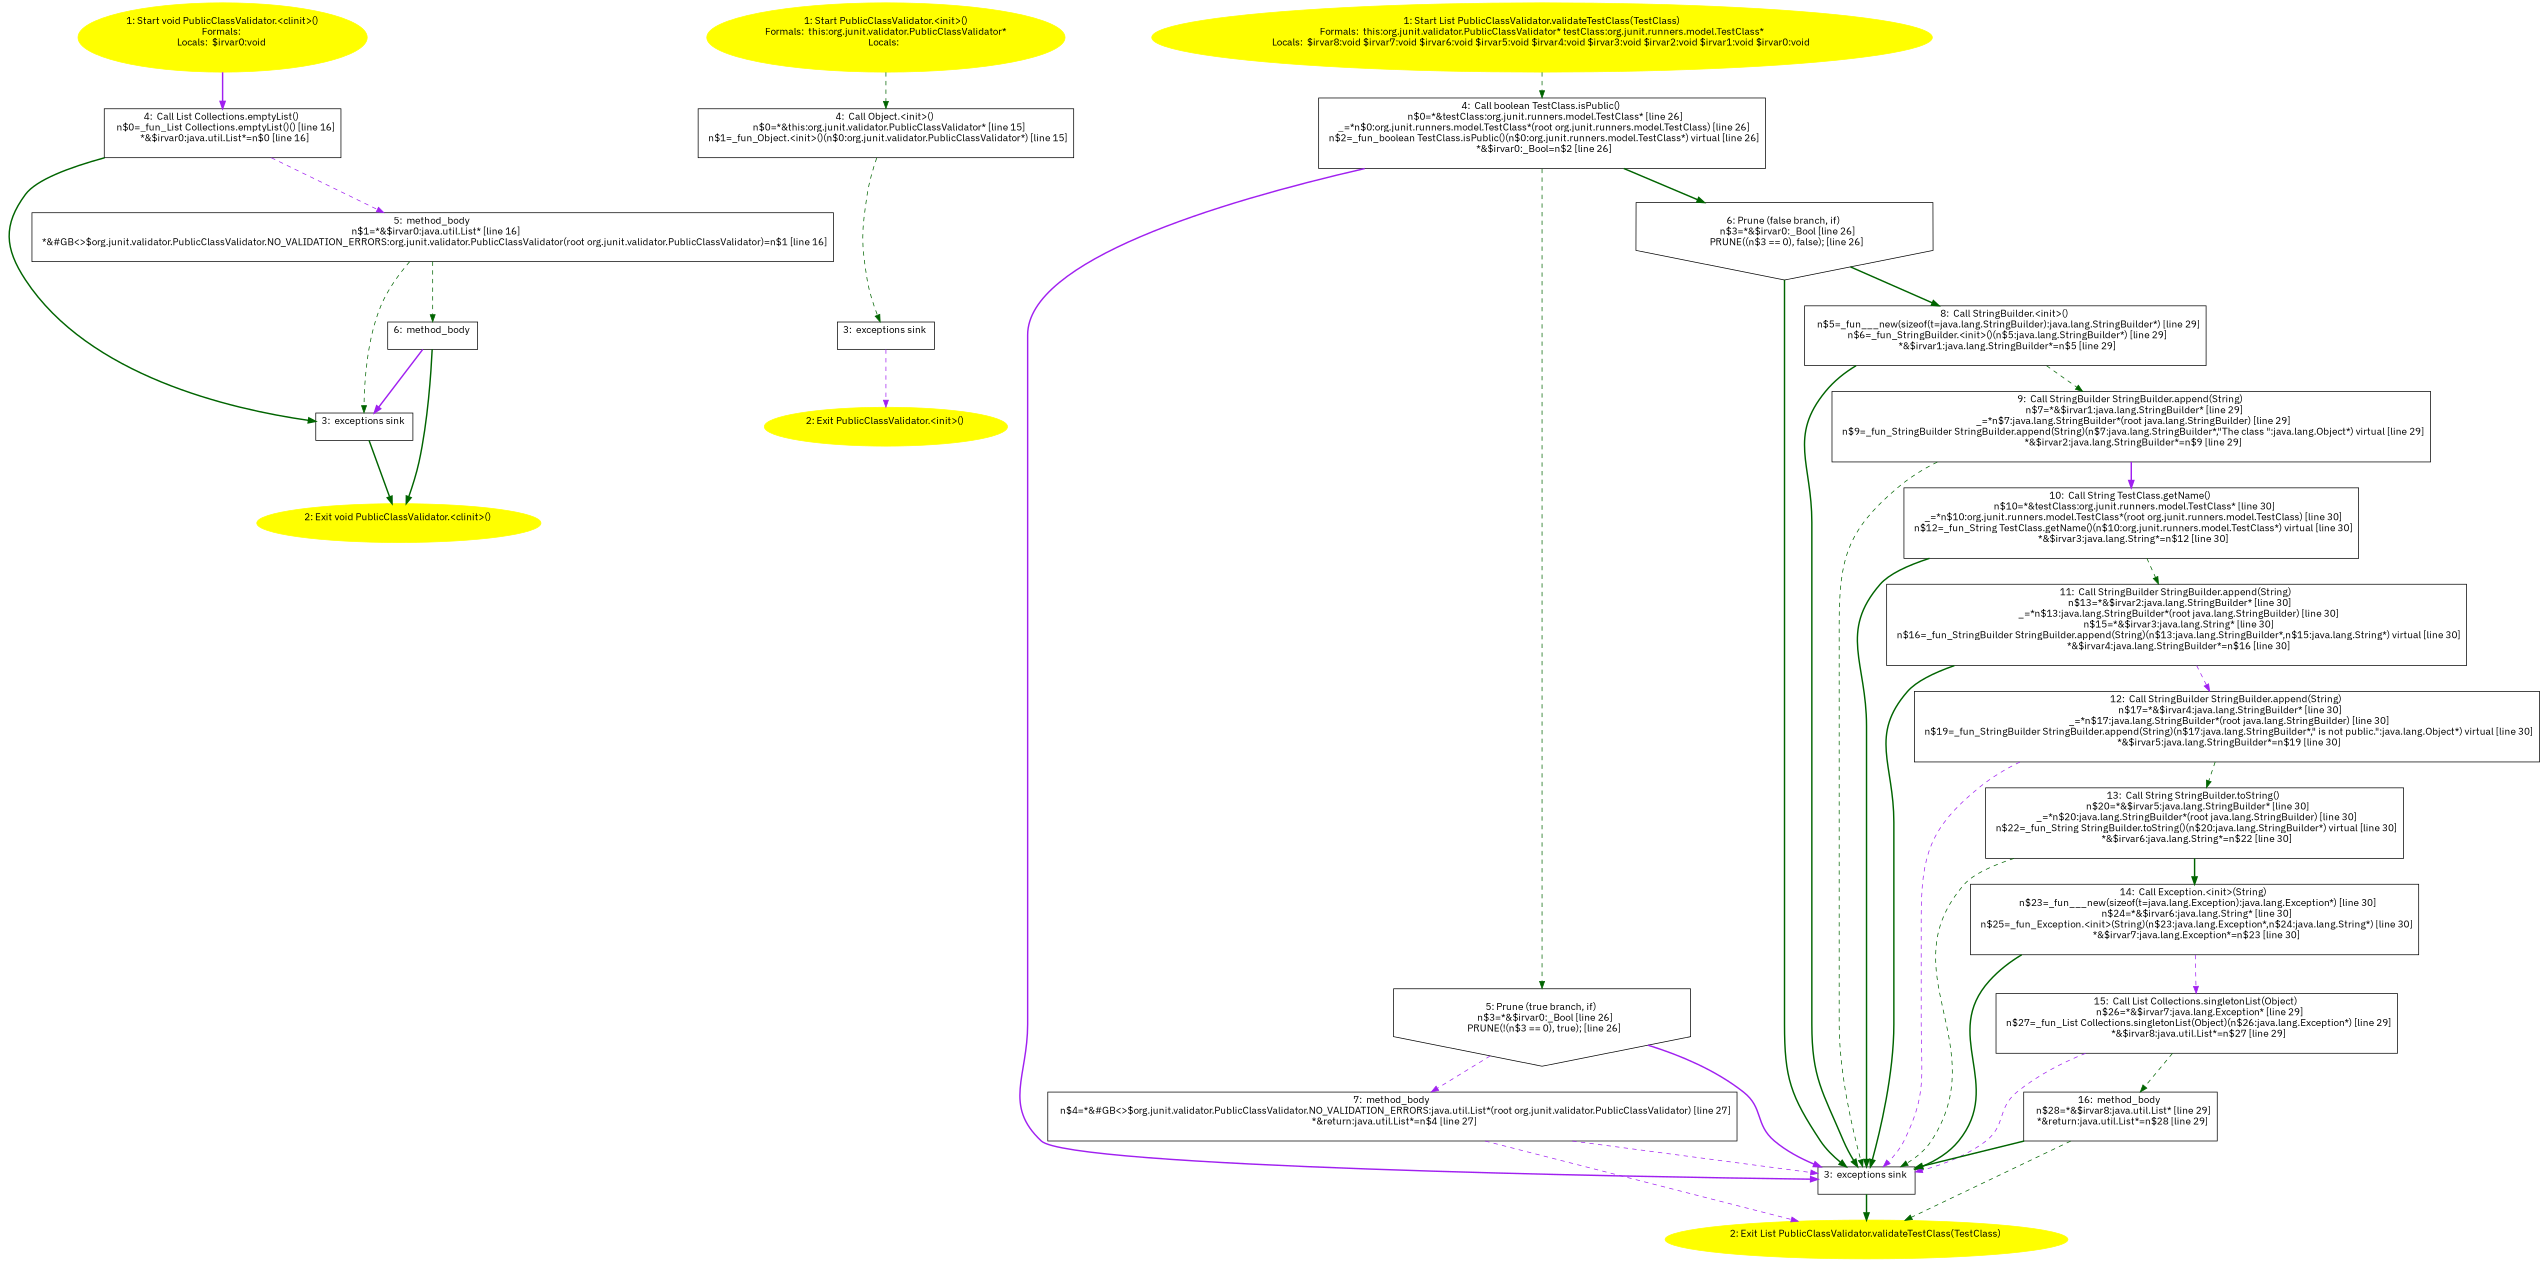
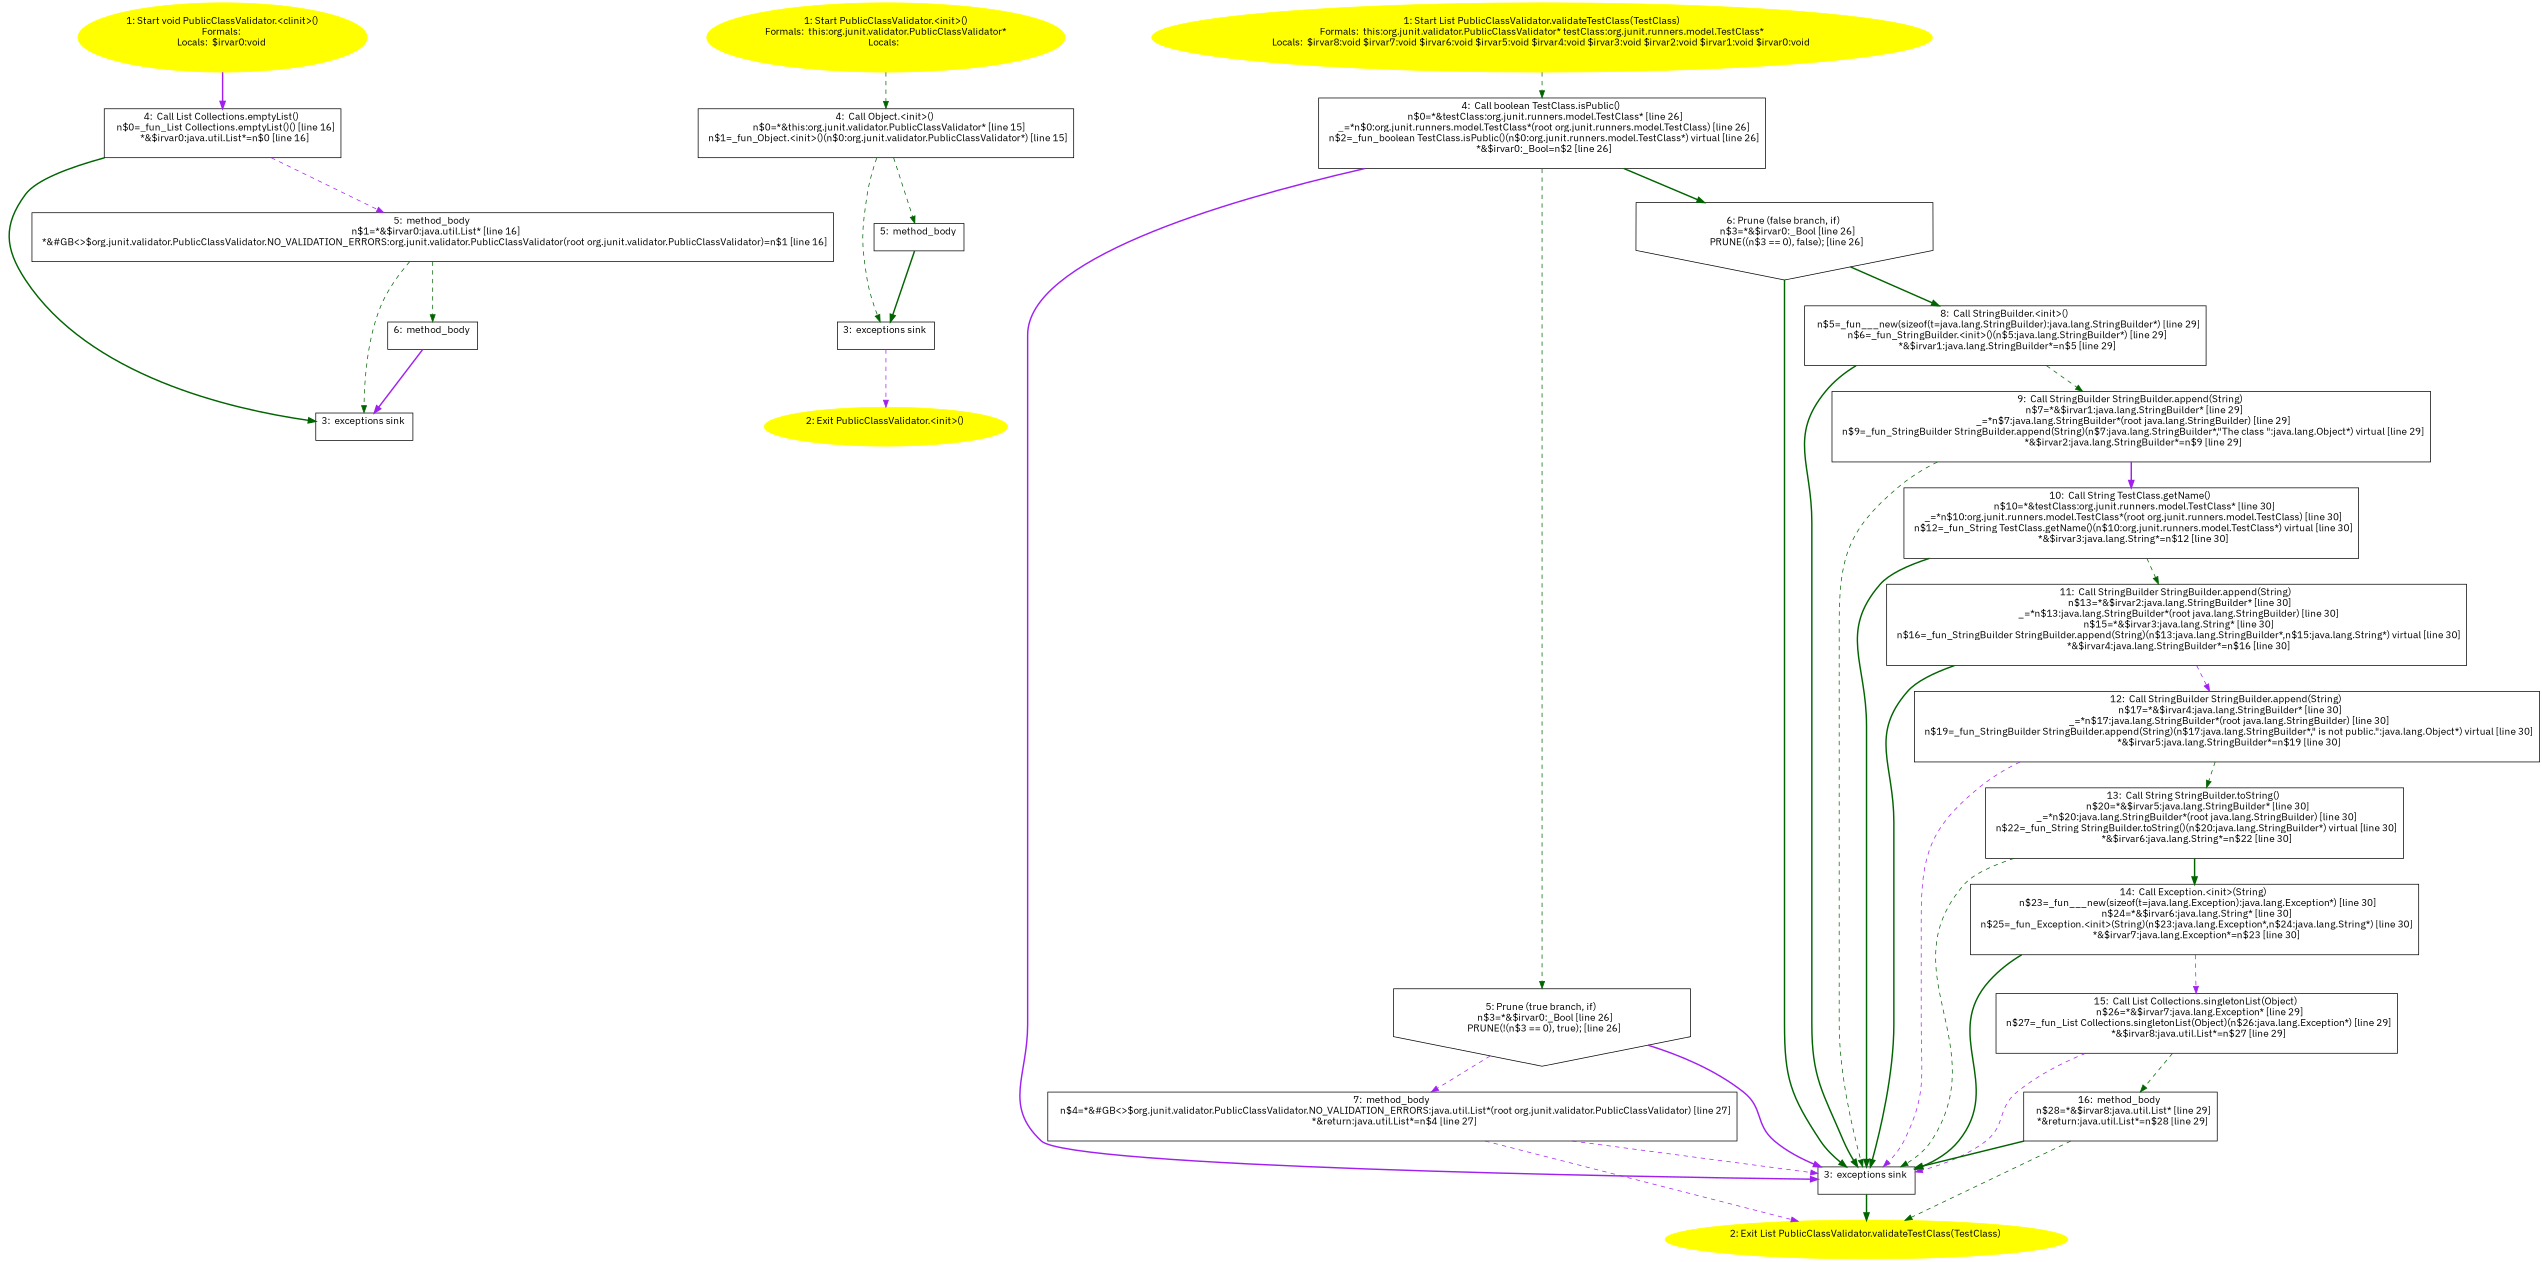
node "5:  method_body": added
node "2: Exit void PublicClassValidator.<clinit>()": removed
